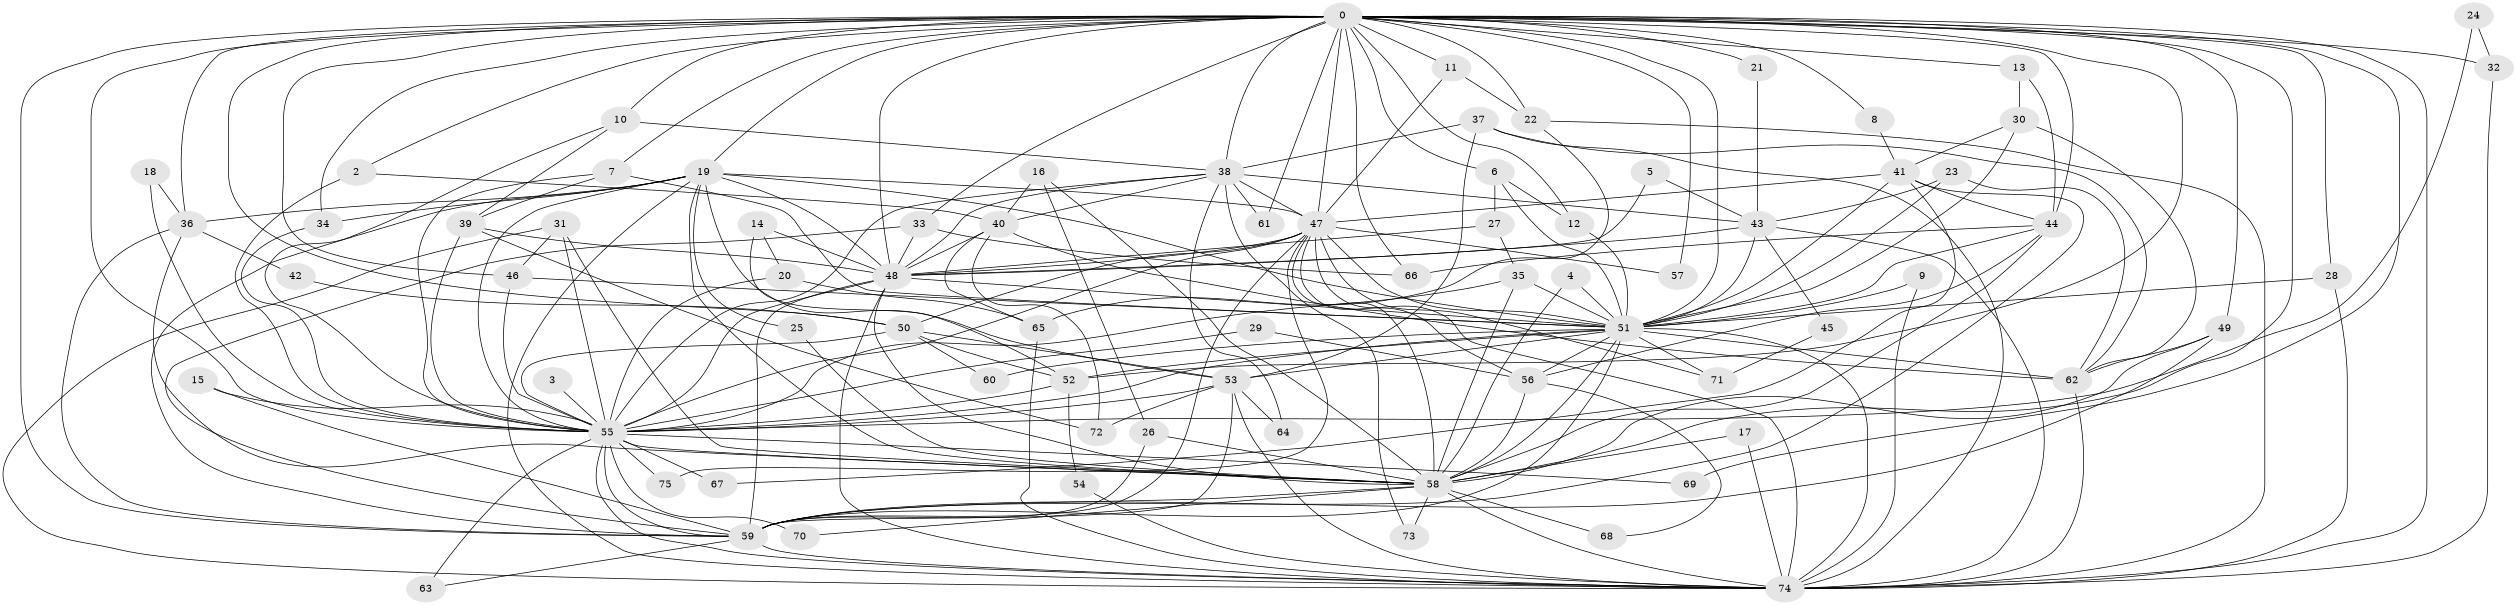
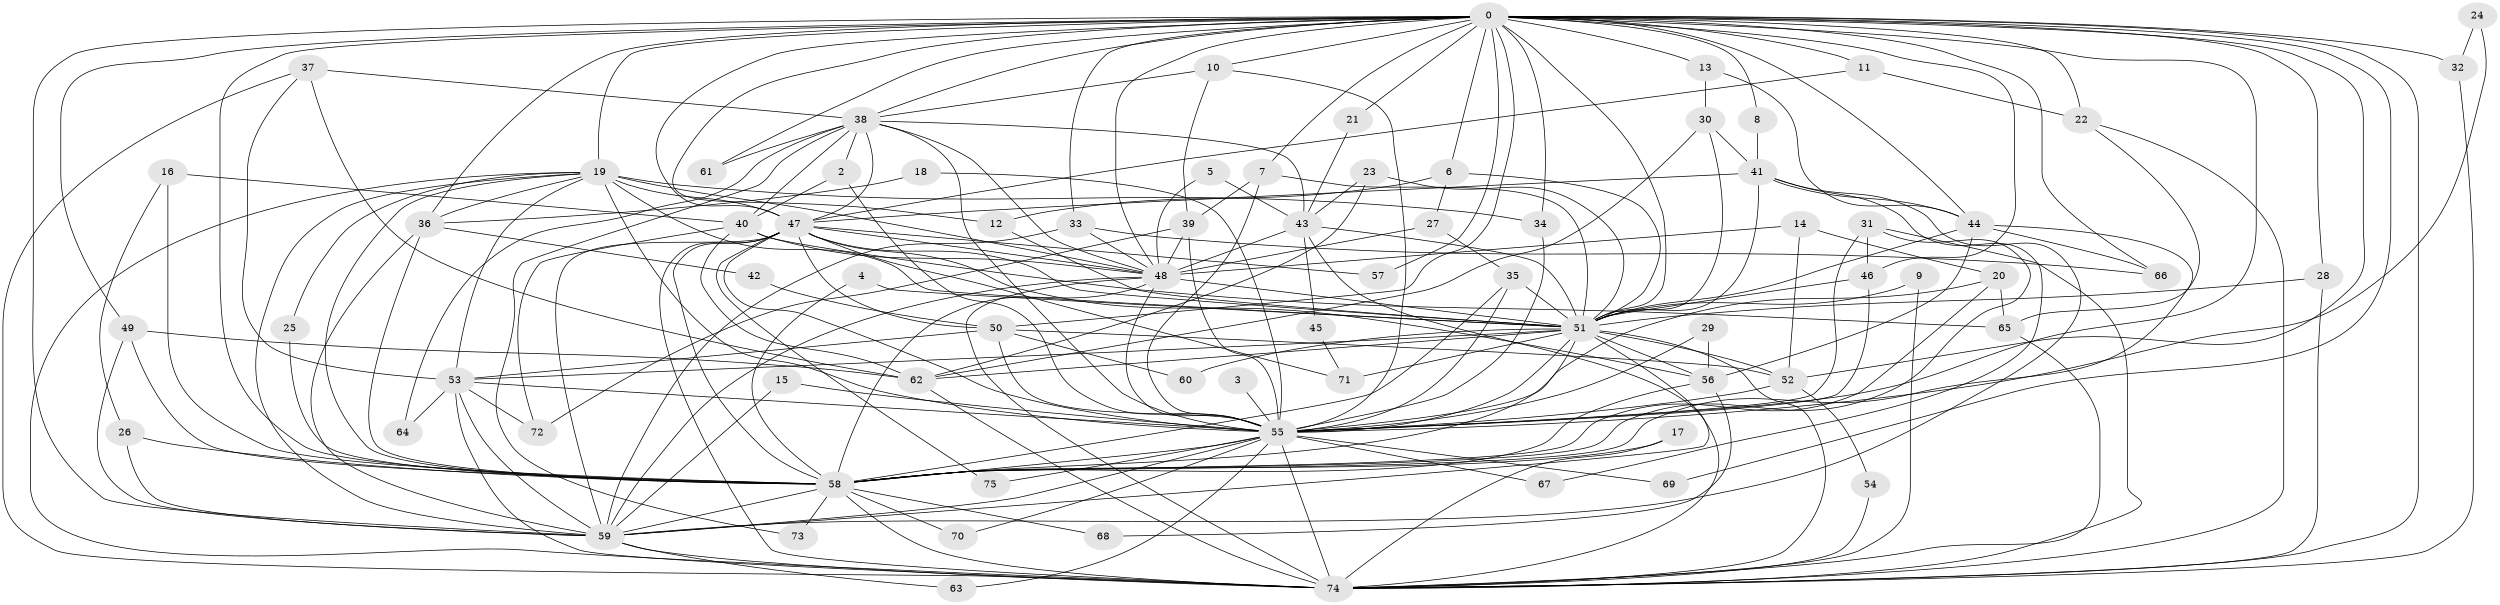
edge "0" -- "2": now "38" -- "2"
edge "20" -- "58": added
